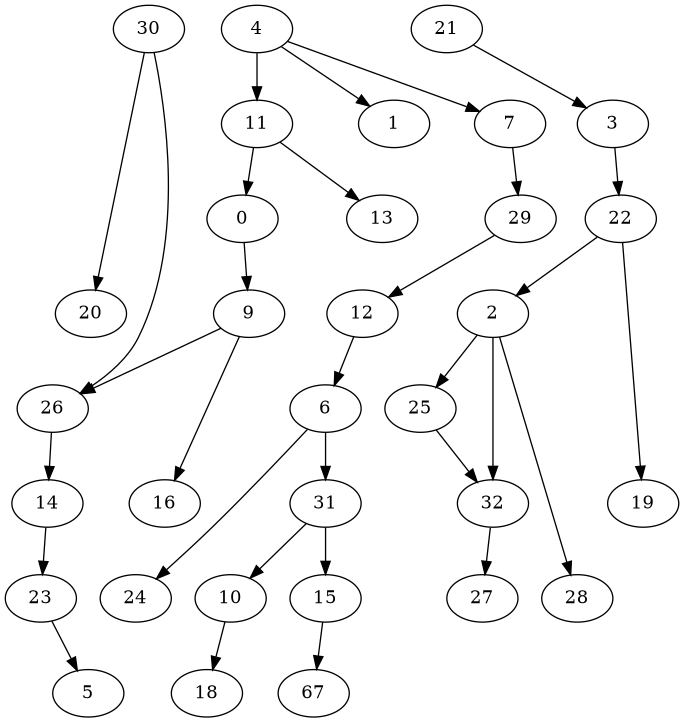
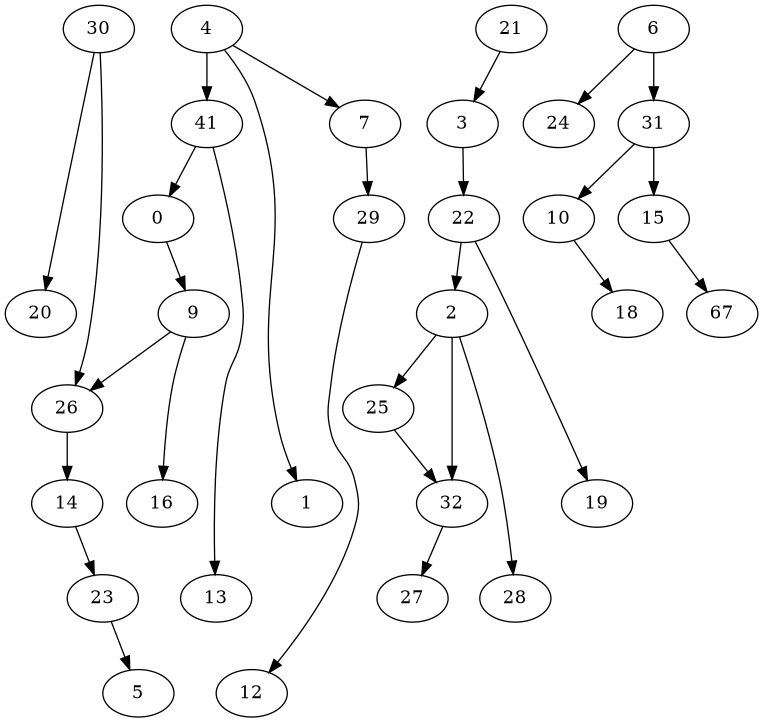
node "11": label "11" -> "41"
edge "12" -> "6": removed
